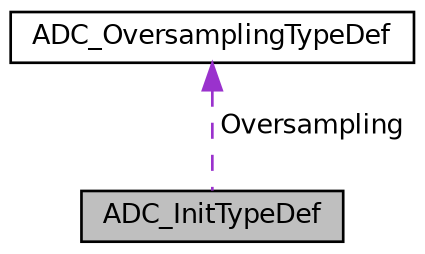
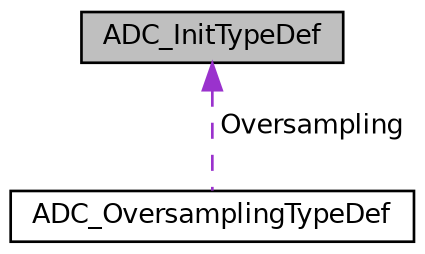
edge "ADC_InitTypeDef" -> "ADC_OversamplingTypeDef": reversed
